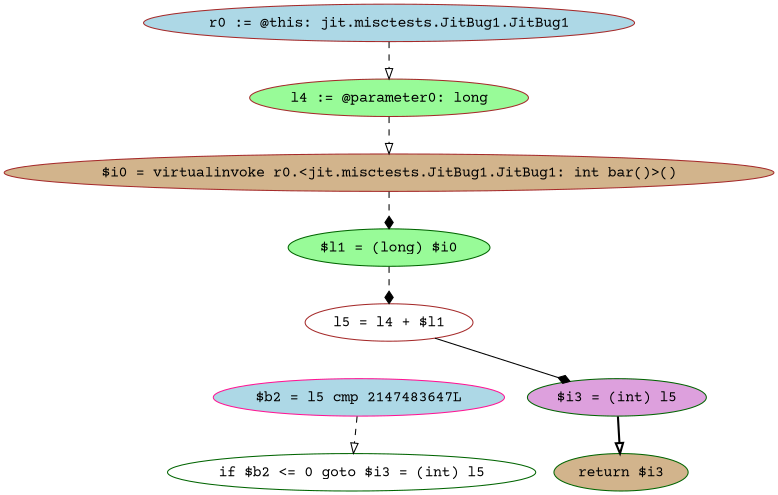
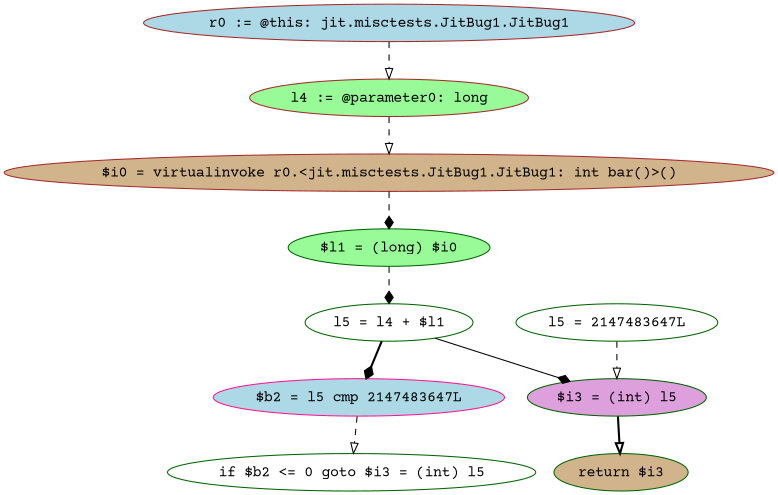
node "l5 = l4 + $l1": color brown -> darkgreen
node "l5 = 2147483647L": added
edge "l5 = l4 + $l1" -> "$b2 = l5 cmp 2147483647L": added
